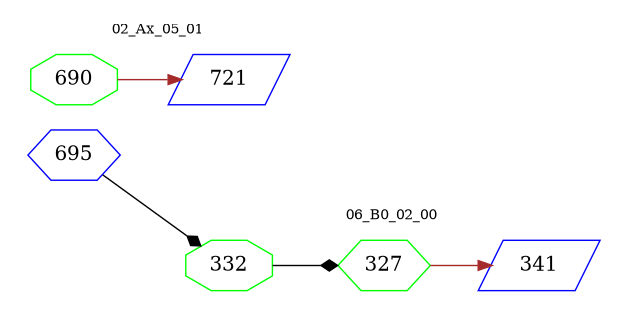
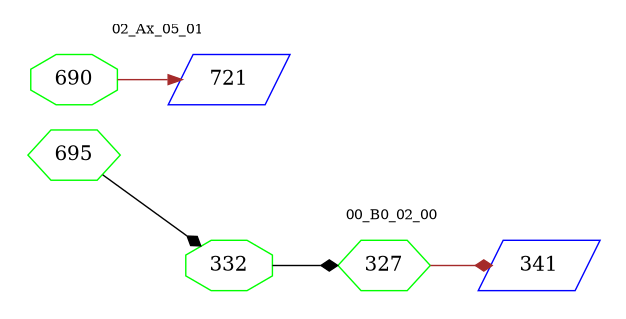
node "695": color blue -> green
cluster "06_B0_02_00": label "06_B0_02_00" -> "00_B0_02_00"
edge "327" -> "341": arrowhead normal -> diamond
